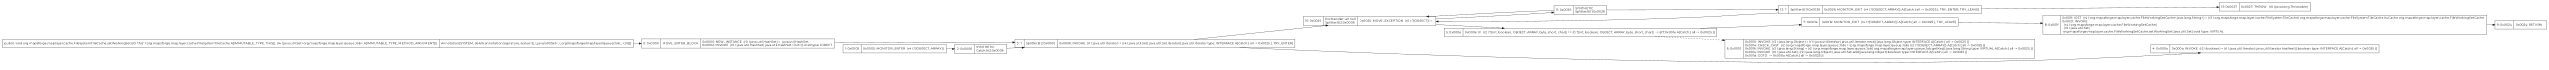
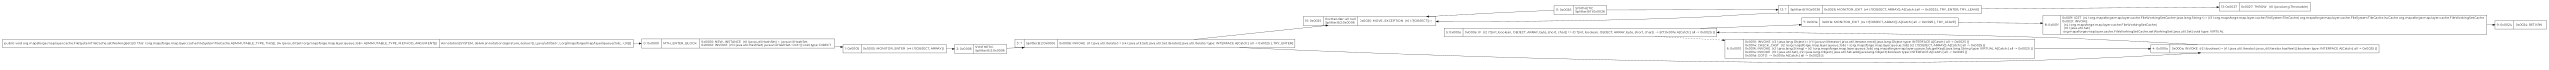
edge "10: 0x0025" -> "11: 0x0026": removed
edge "10: 0x0025" -> "5: 0x000e": now "4: 0x000a" -> "5: 0x000e"
edge "0: 0x0000" -> "3: ?": now "0: 0x0000" -> "1: 0x0005"
node "0: 0x0000": text "MOVE_ENTER_BLOCK" -> "MTH_ENTER_BLOCK"
edge "6: 0x0010" -> "4: 0x000a": added
node "2: 0x0006": text "Catch:B:2:0x0006" -> "Splitter:B:2:0x0006"
